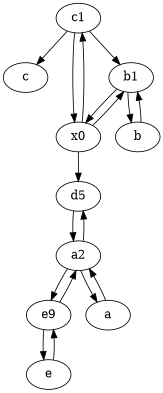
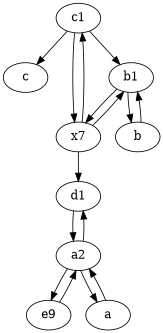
node "x0": label "x0" -> "x7"
node "d5": label "d5" -> "d1"
node "e": removed
